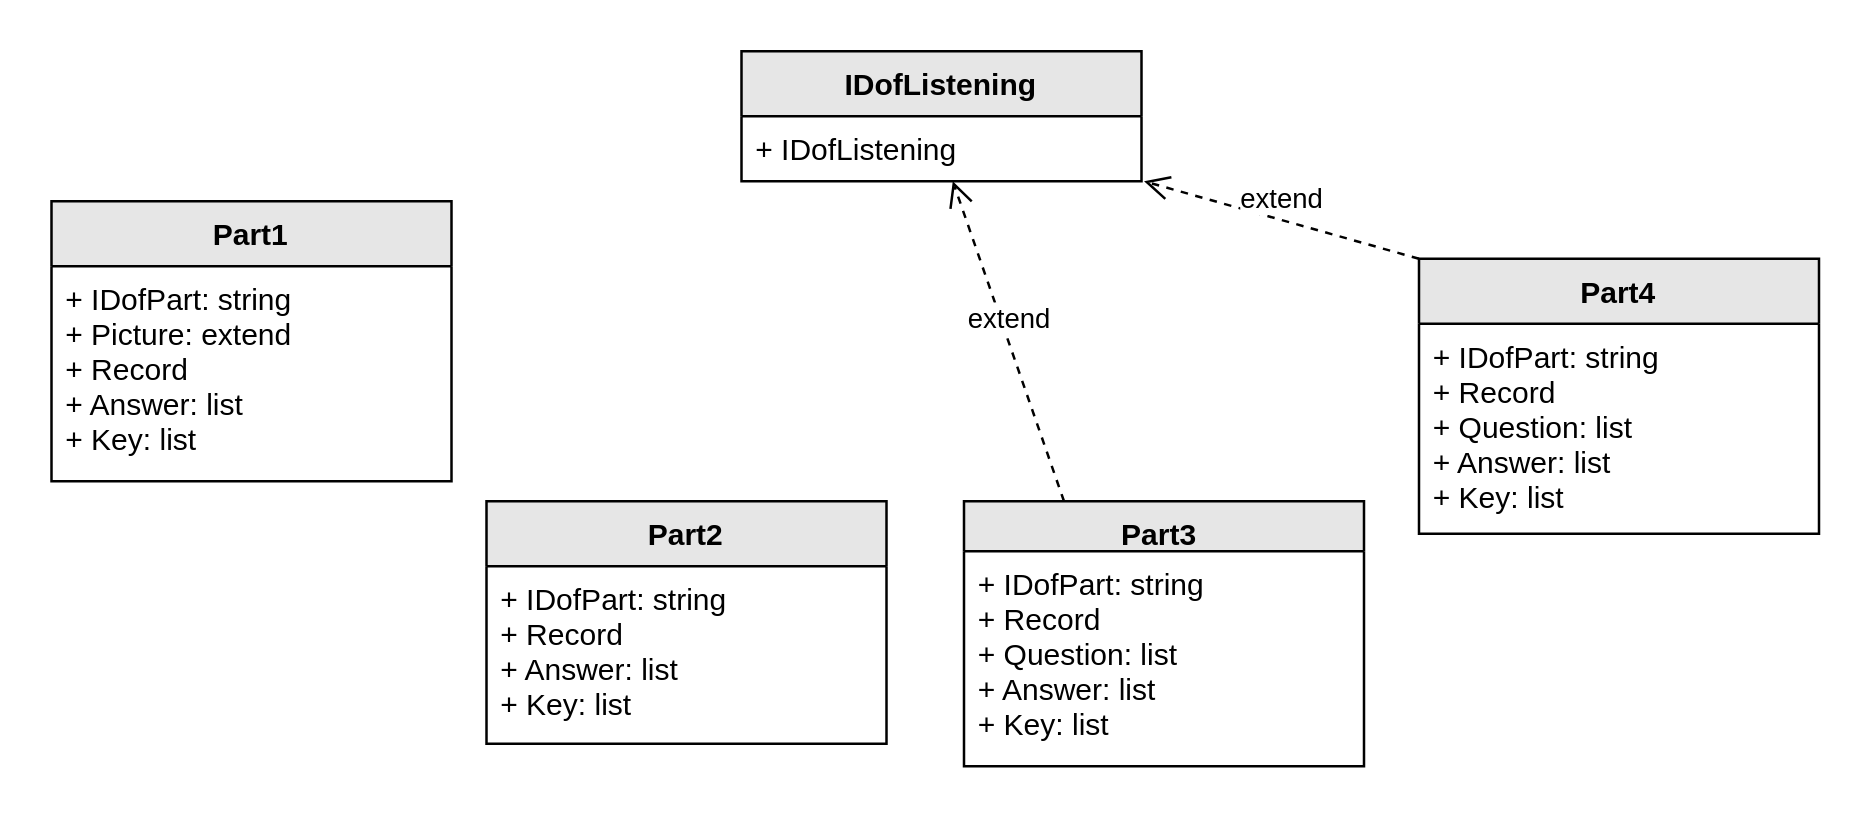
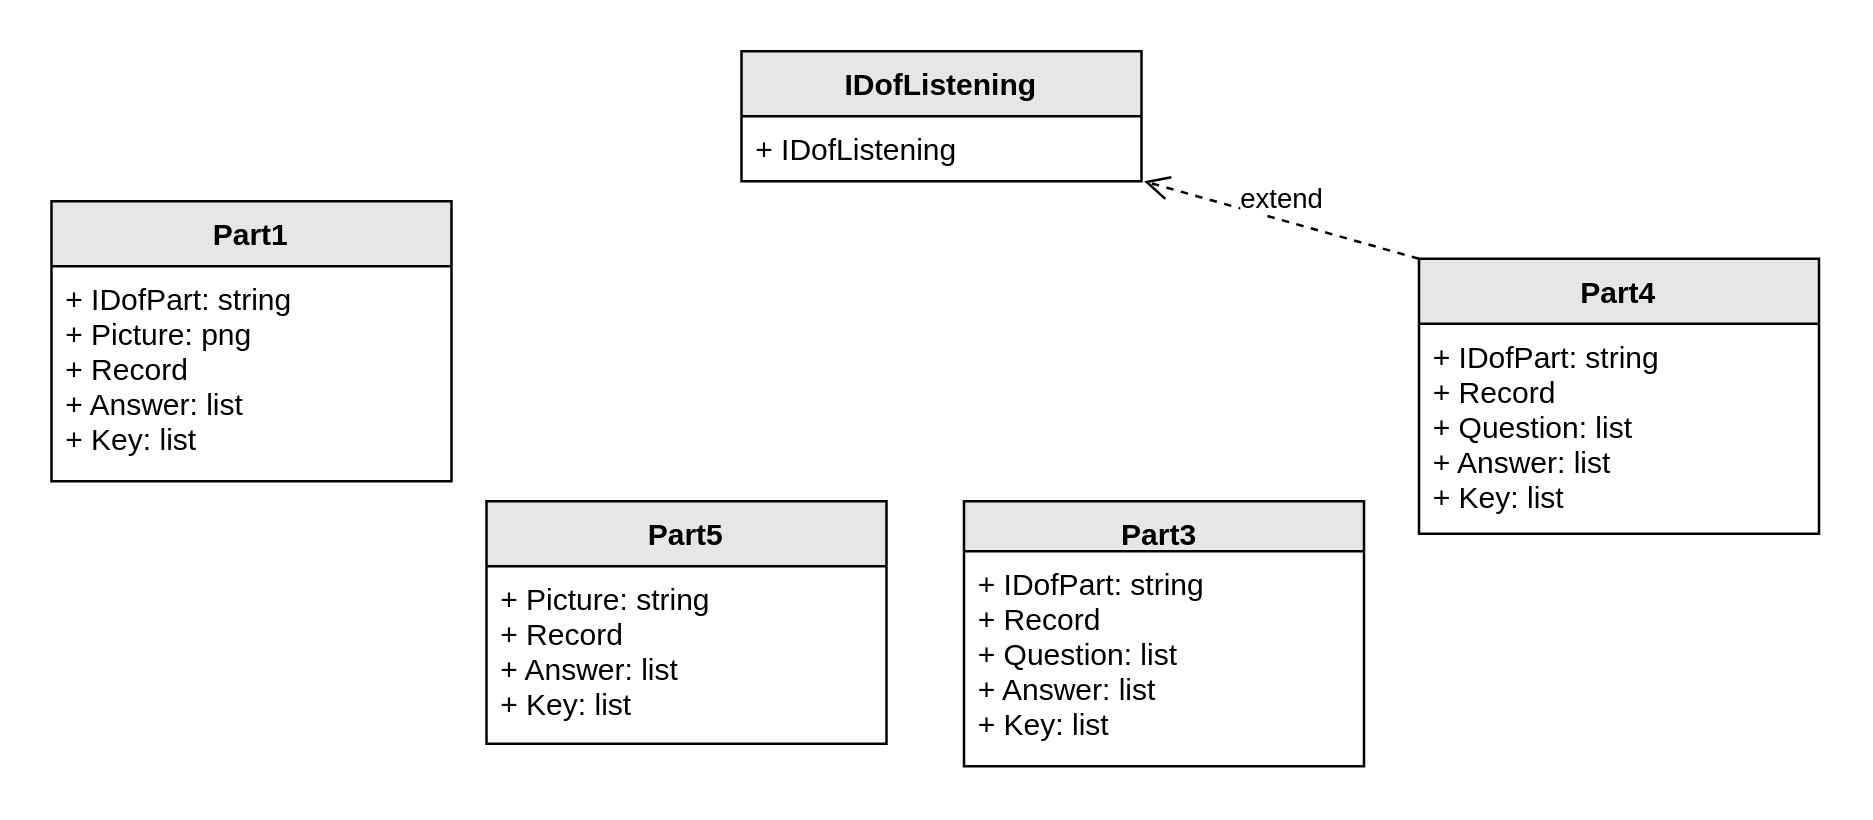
node "+ IDofPart: string + Picture: extend + Record + Answer: list + Key: list": label "+ IDofPart: string + Picture: extend + Record + Answer: list + Key: list" -> "+ IDofPart: string + Picture: png + Record + Answer: list + Key: list"
edge "Part3" -> "+ IDofListening": removed, label "extend"
node "Part2": label "Part2" -> "Part5"
node "+ IDofPart: string + Record + Answer: list + Key: list": label "+ IDofPart: string + Record + Answer: list + Key: list" -> "+ Picture: string + Record + Answer: list + Key: list"
